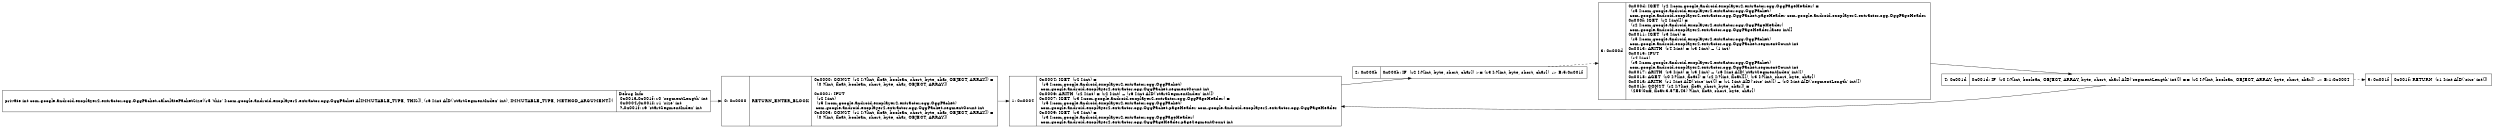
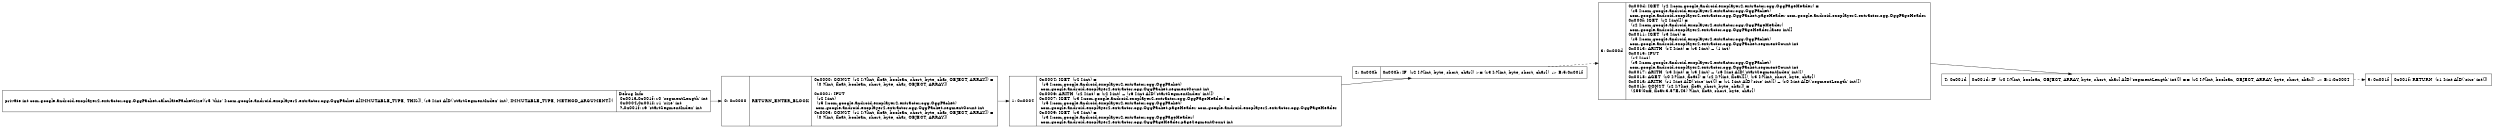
edge "4: 0x001d" -> "1: 0x0004": removed
